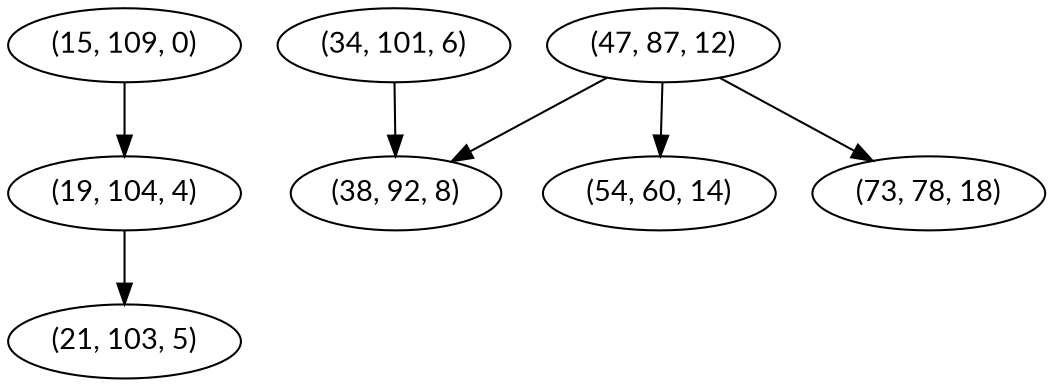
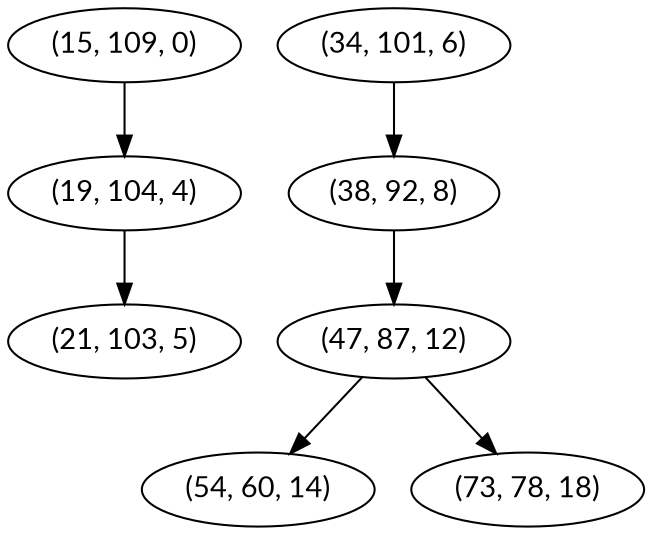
edge "(47, 87, 12)" -> "(38, 92, 8)": reversed
